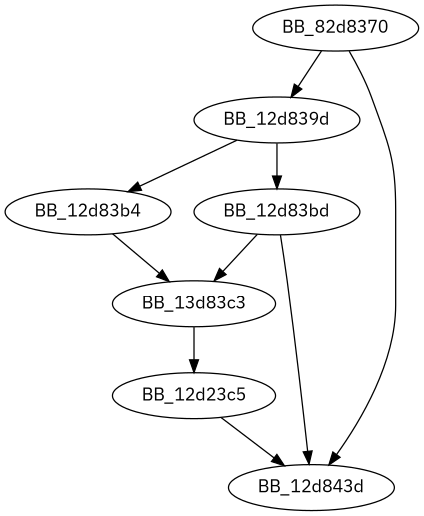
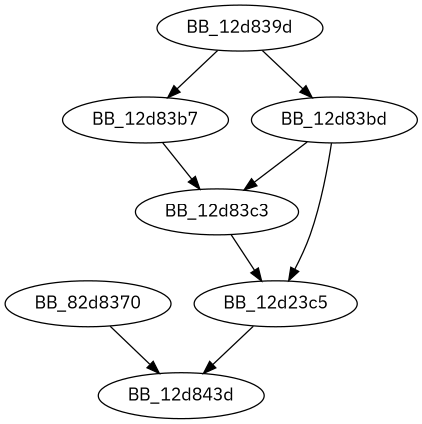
edge "BB_82d8370" -> "BB_12d839d": removed
node "BB_12d83b4": label "BB_12d83b4" -> "BB_12d83b7"
node "BB_13d83c3": label "BB_13d83c3" -> "BB_12d83c3"
edge "BB_12d83bd" -> "BB_12d843d": now "BB_12d83bd" -> "BB_12d23c5"
